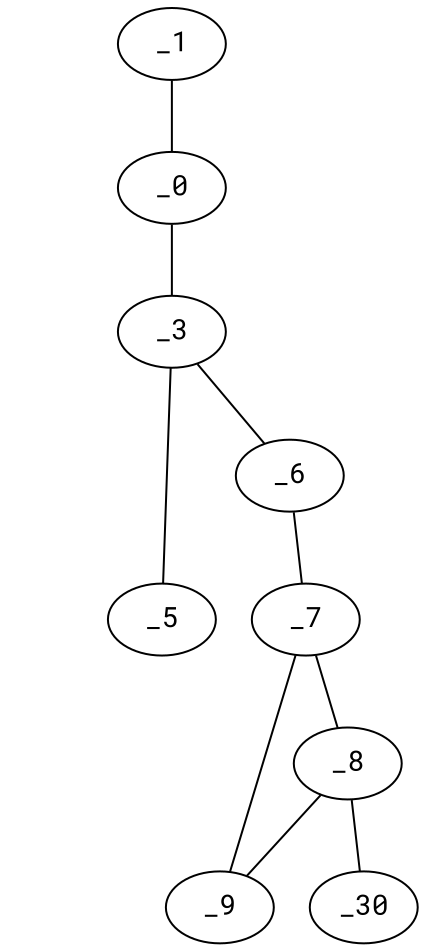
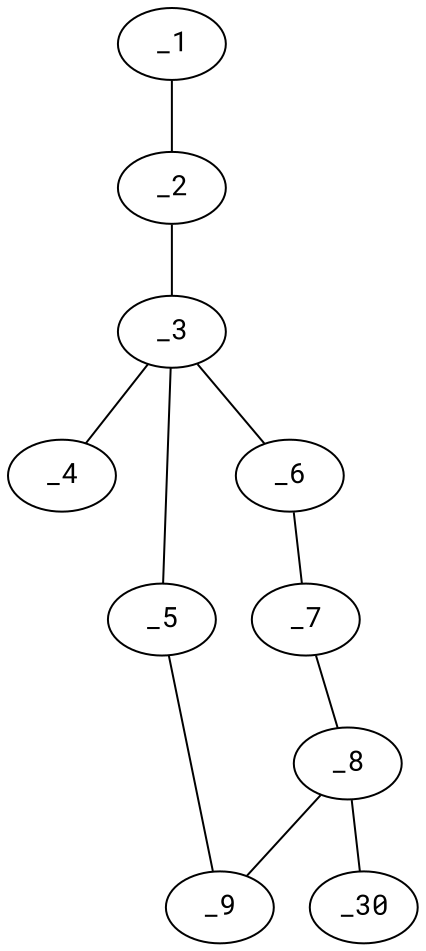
node "_0": label "_0" -> "_2"
node "_4": added
edge "_7" -- "_9": now "_5" -- "_9"
